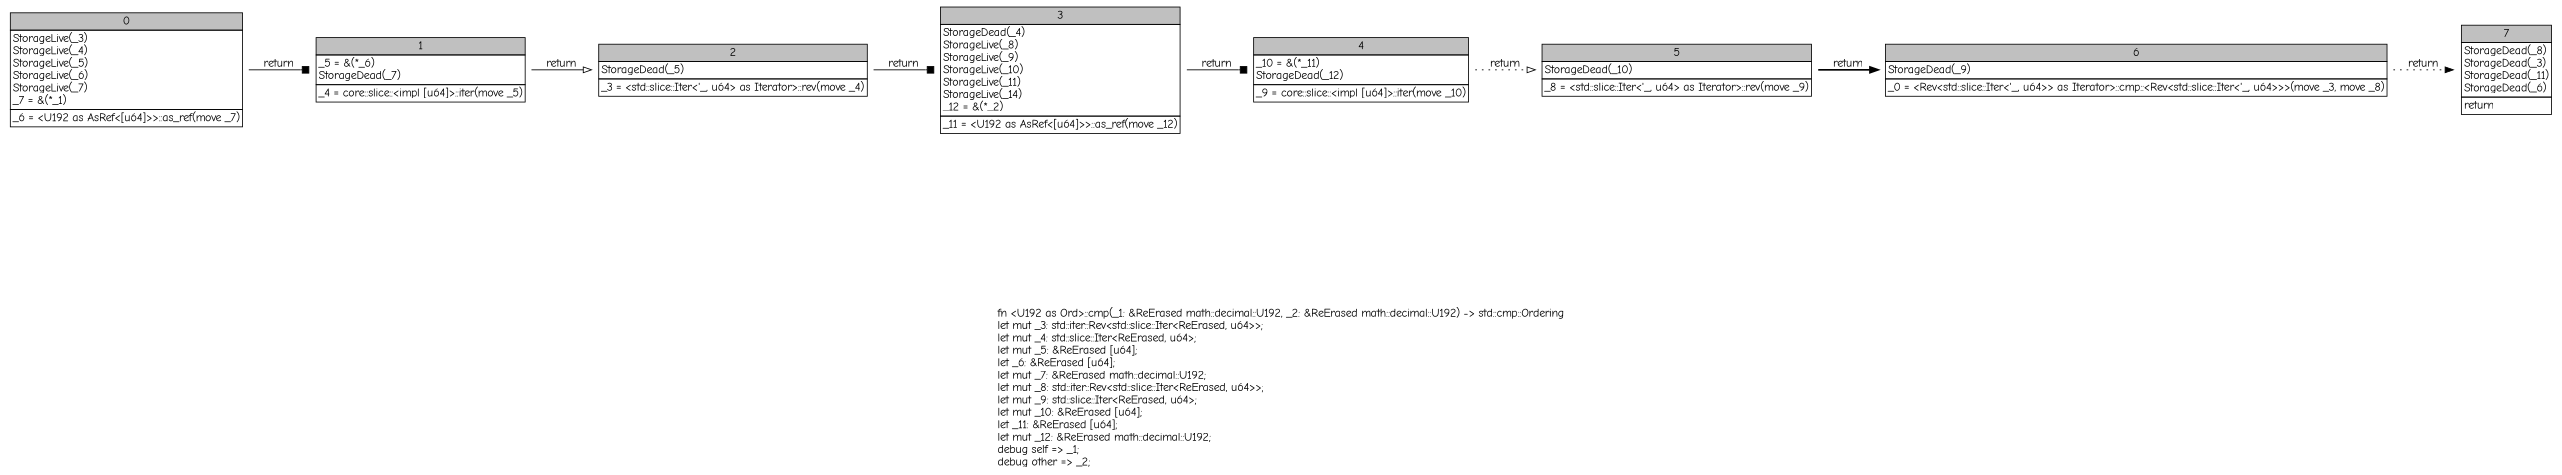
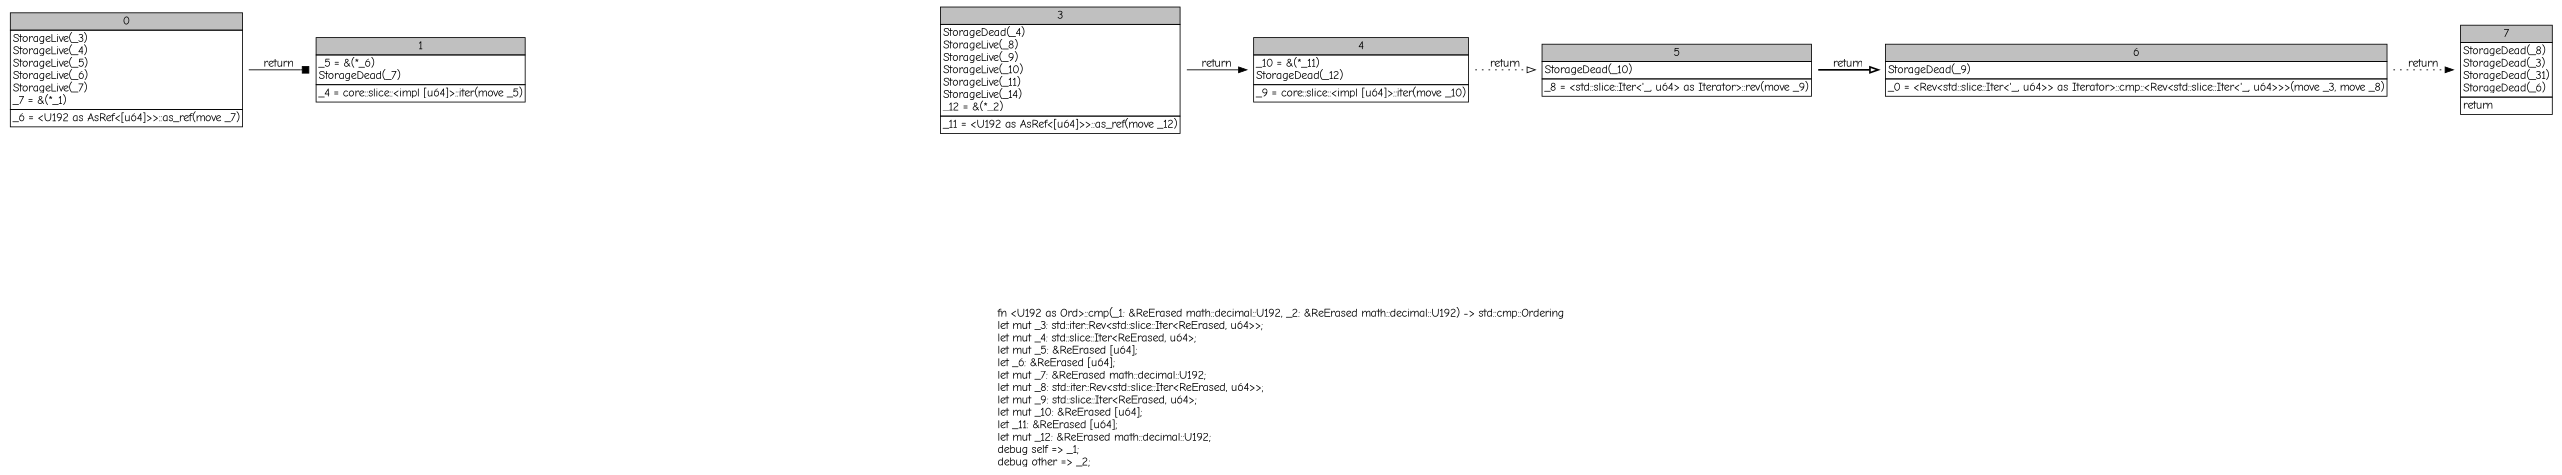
node "2": removed
edge "3" -> "4": arrowhead box -> normal
edge "5" -> "6": arrowhead normal -> onormal
node "7": text "StorageDead(_11)" -> "StorageDead(_31)"
